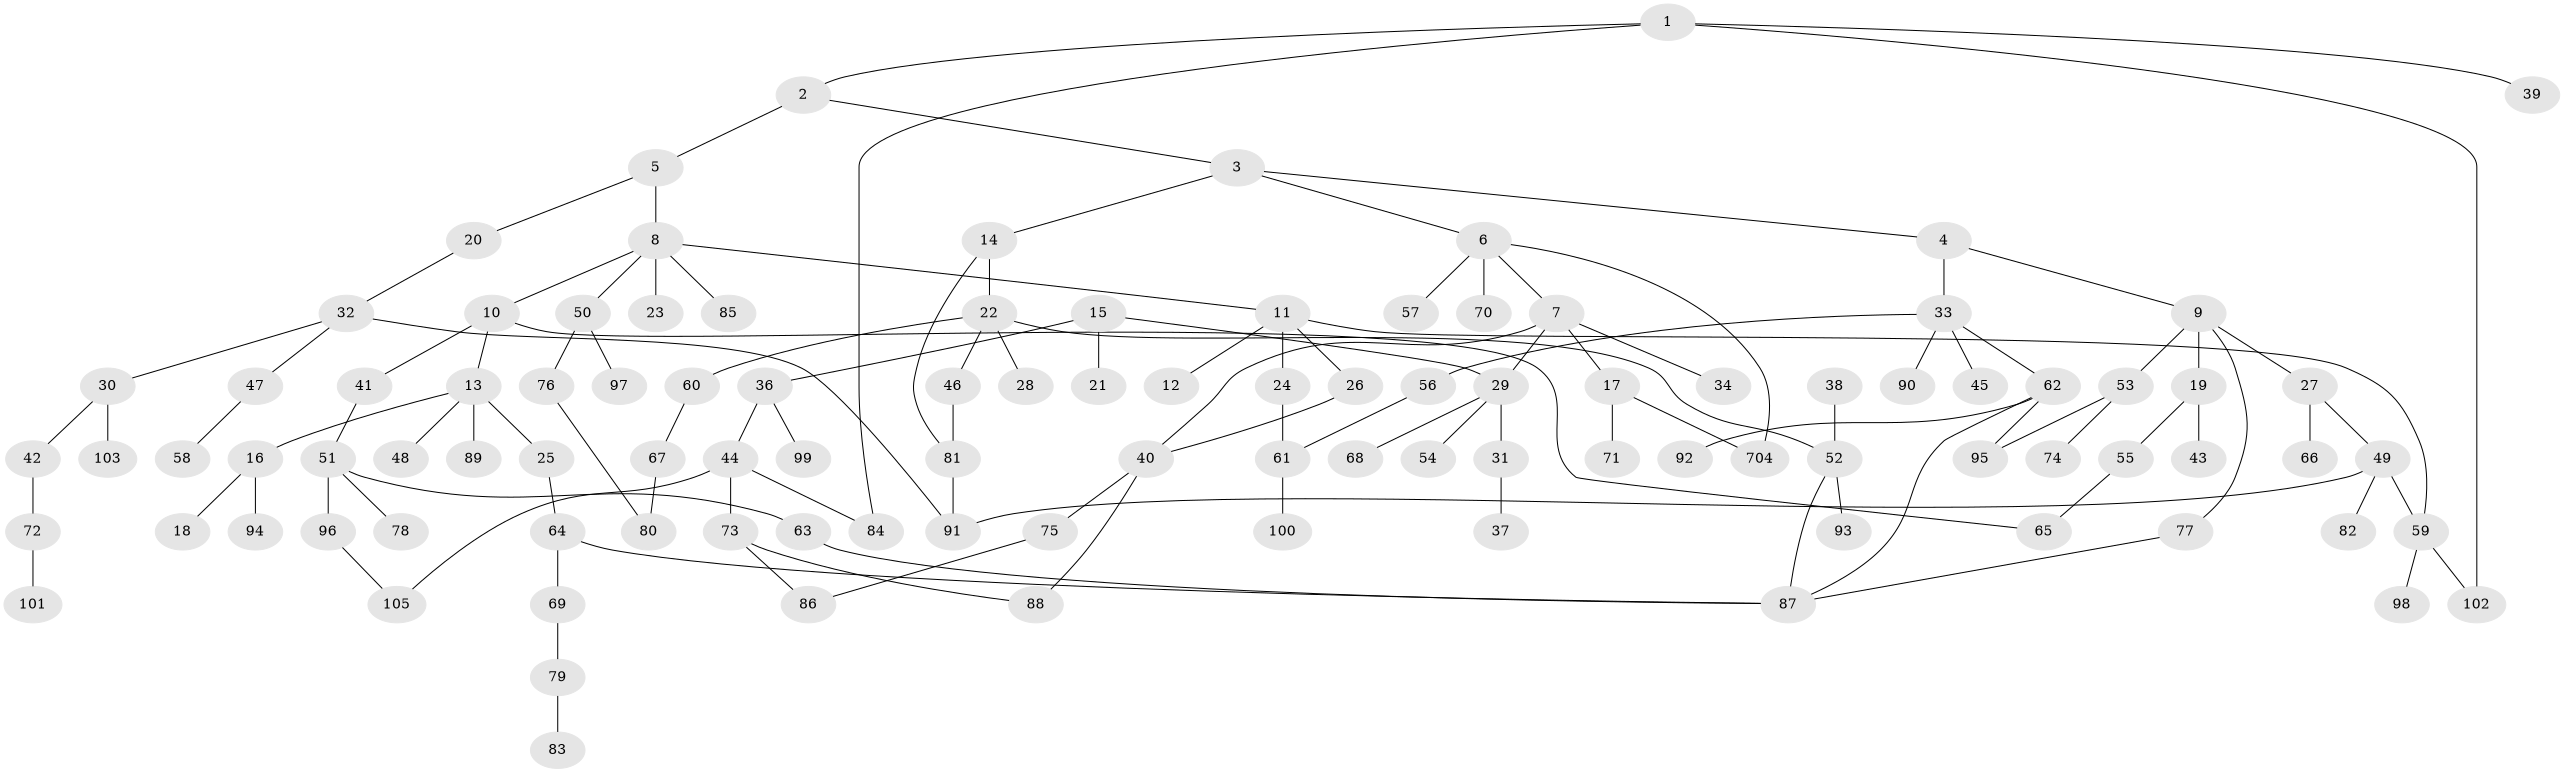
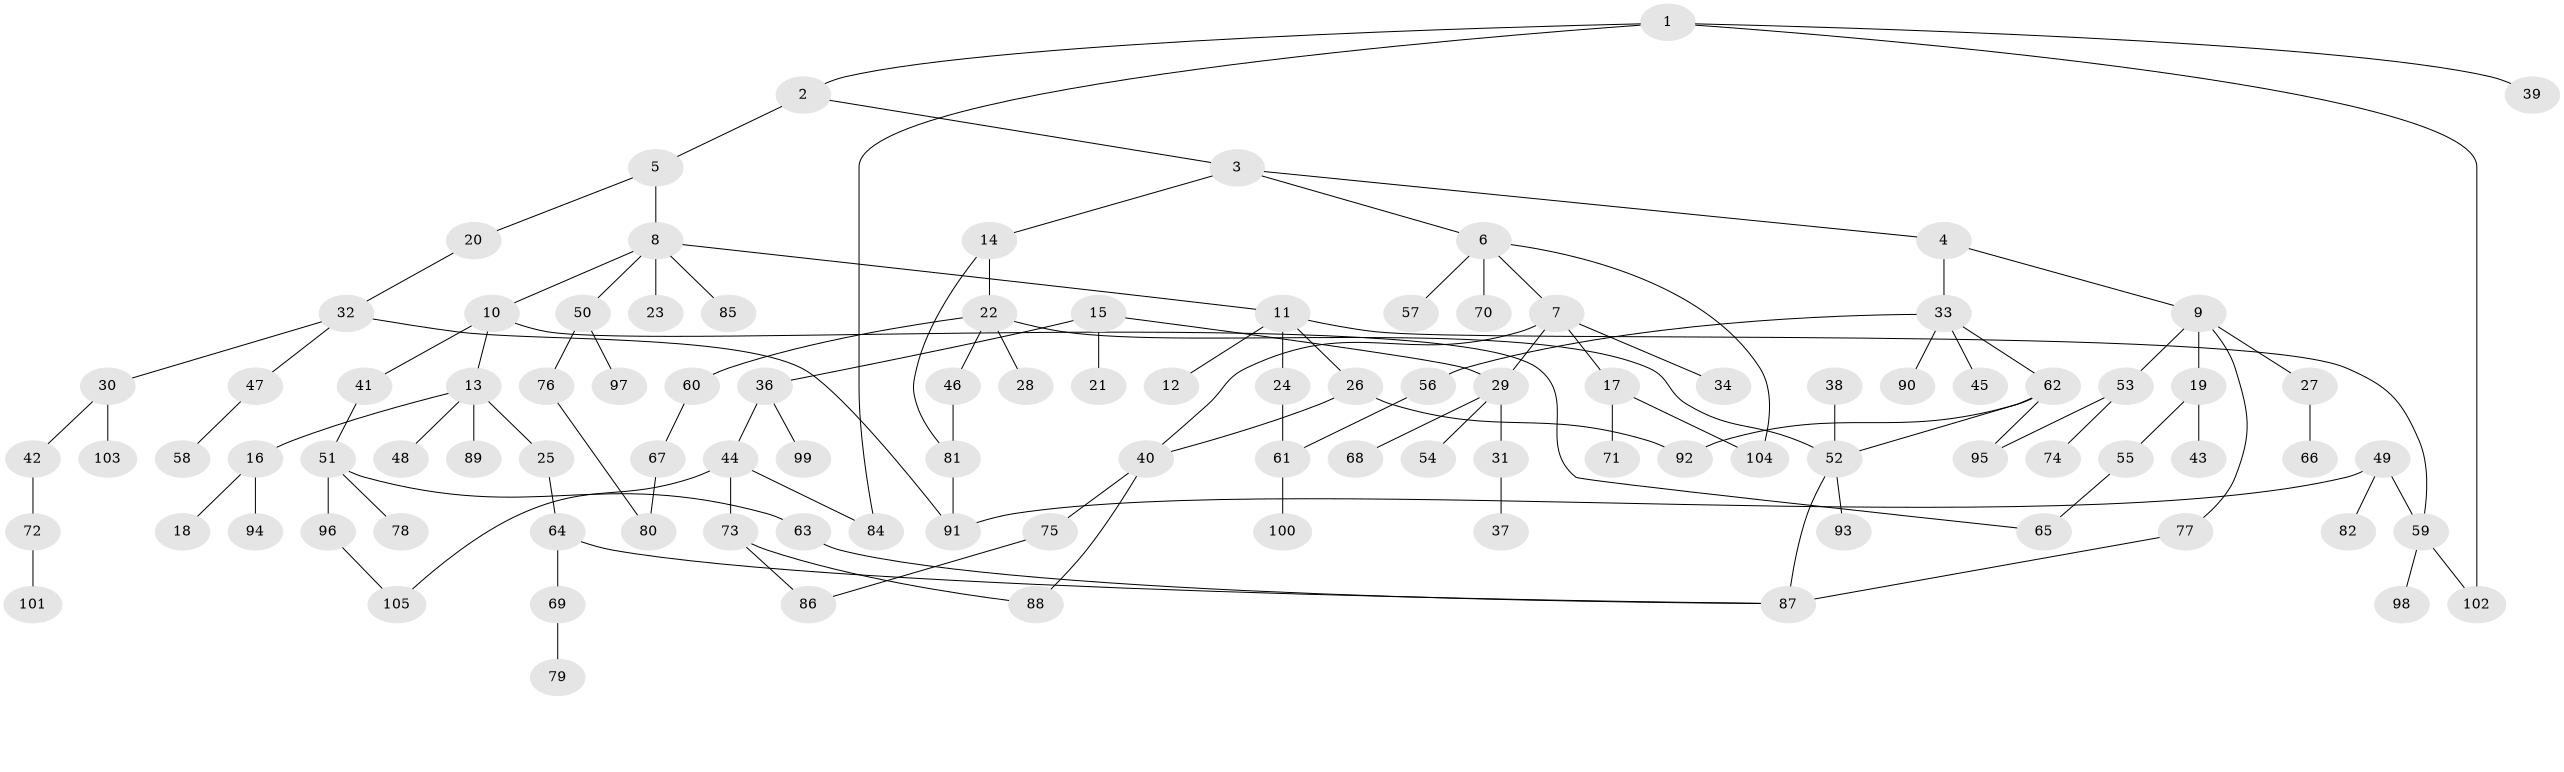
edge "26" -- "92": added
edge "27" -- "49": removed
node "704": label "704" -> "104"
edge "62" -- "87": now "62" -- "52"
node "83": removed
